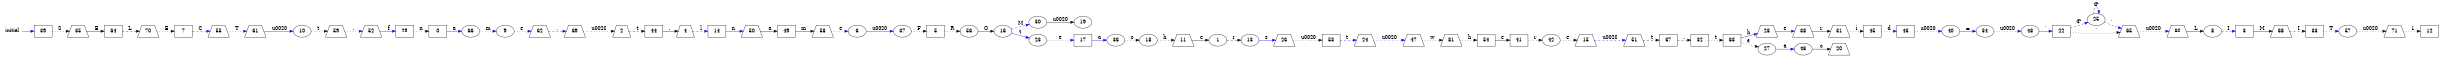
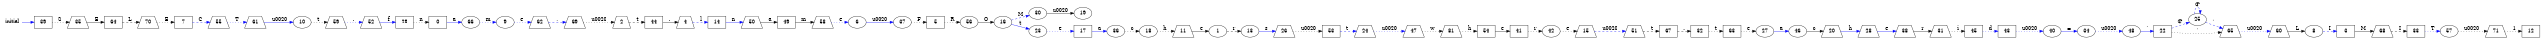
edge "63" -> "28": now "20" -> "28"
